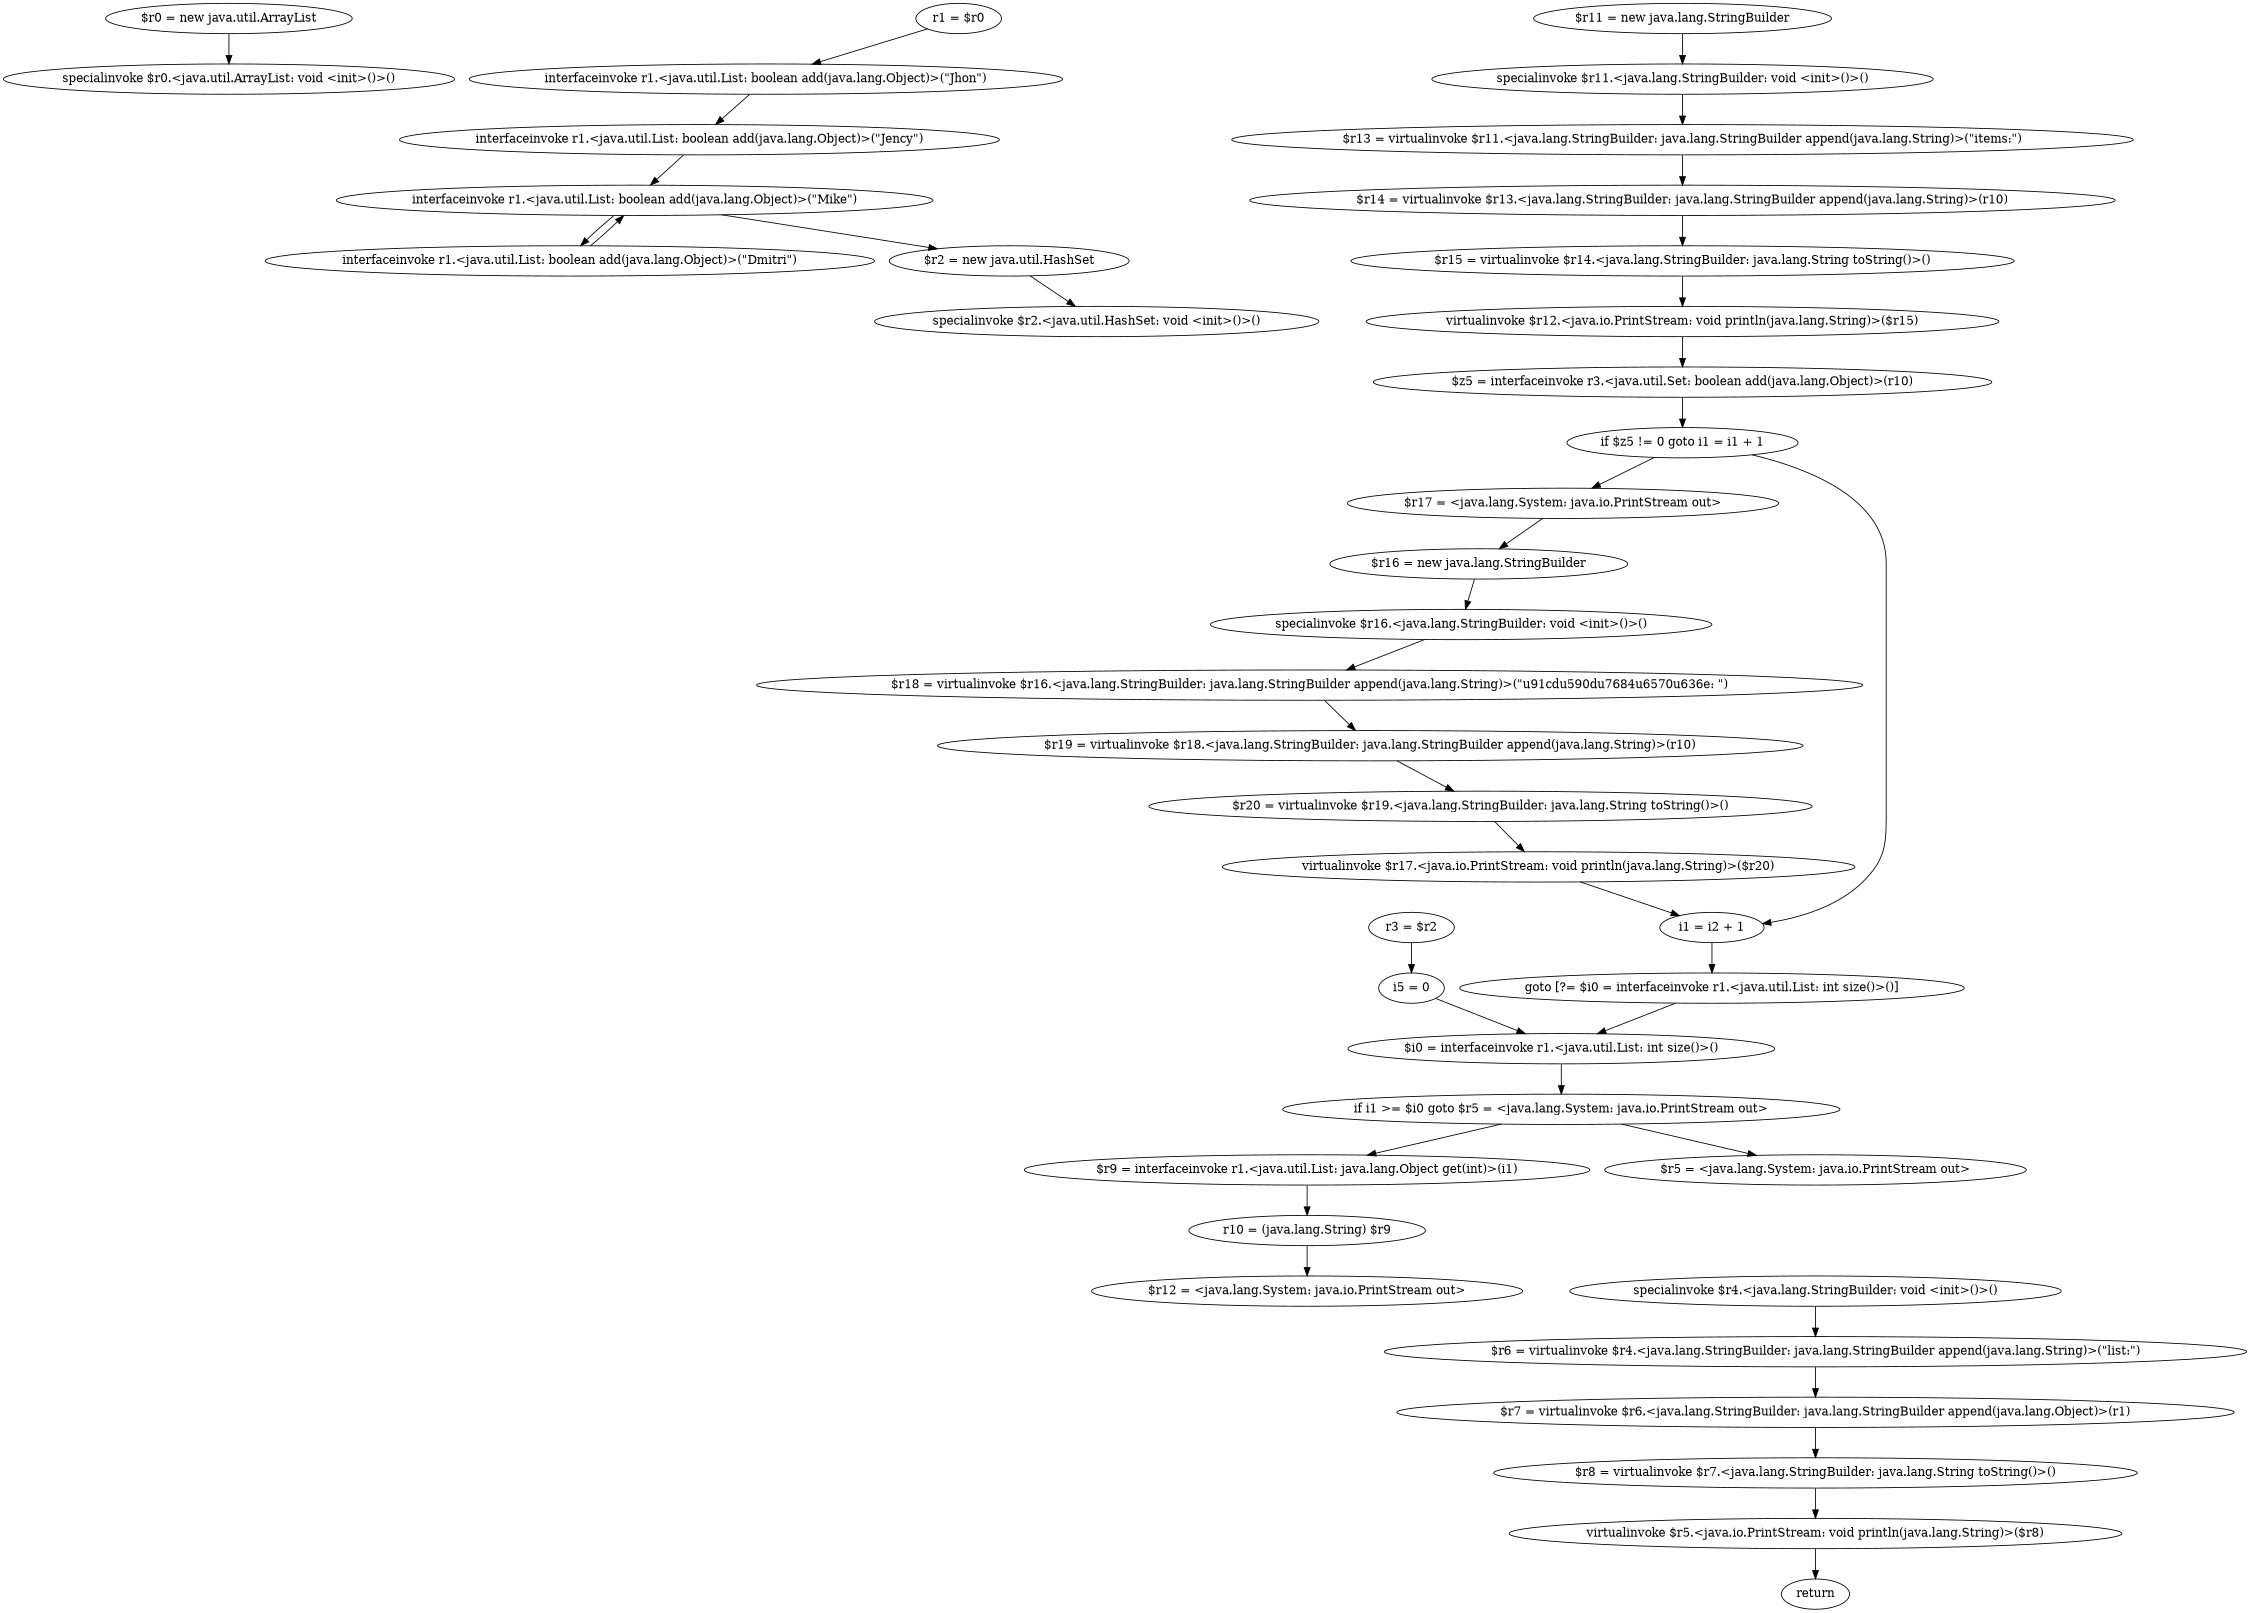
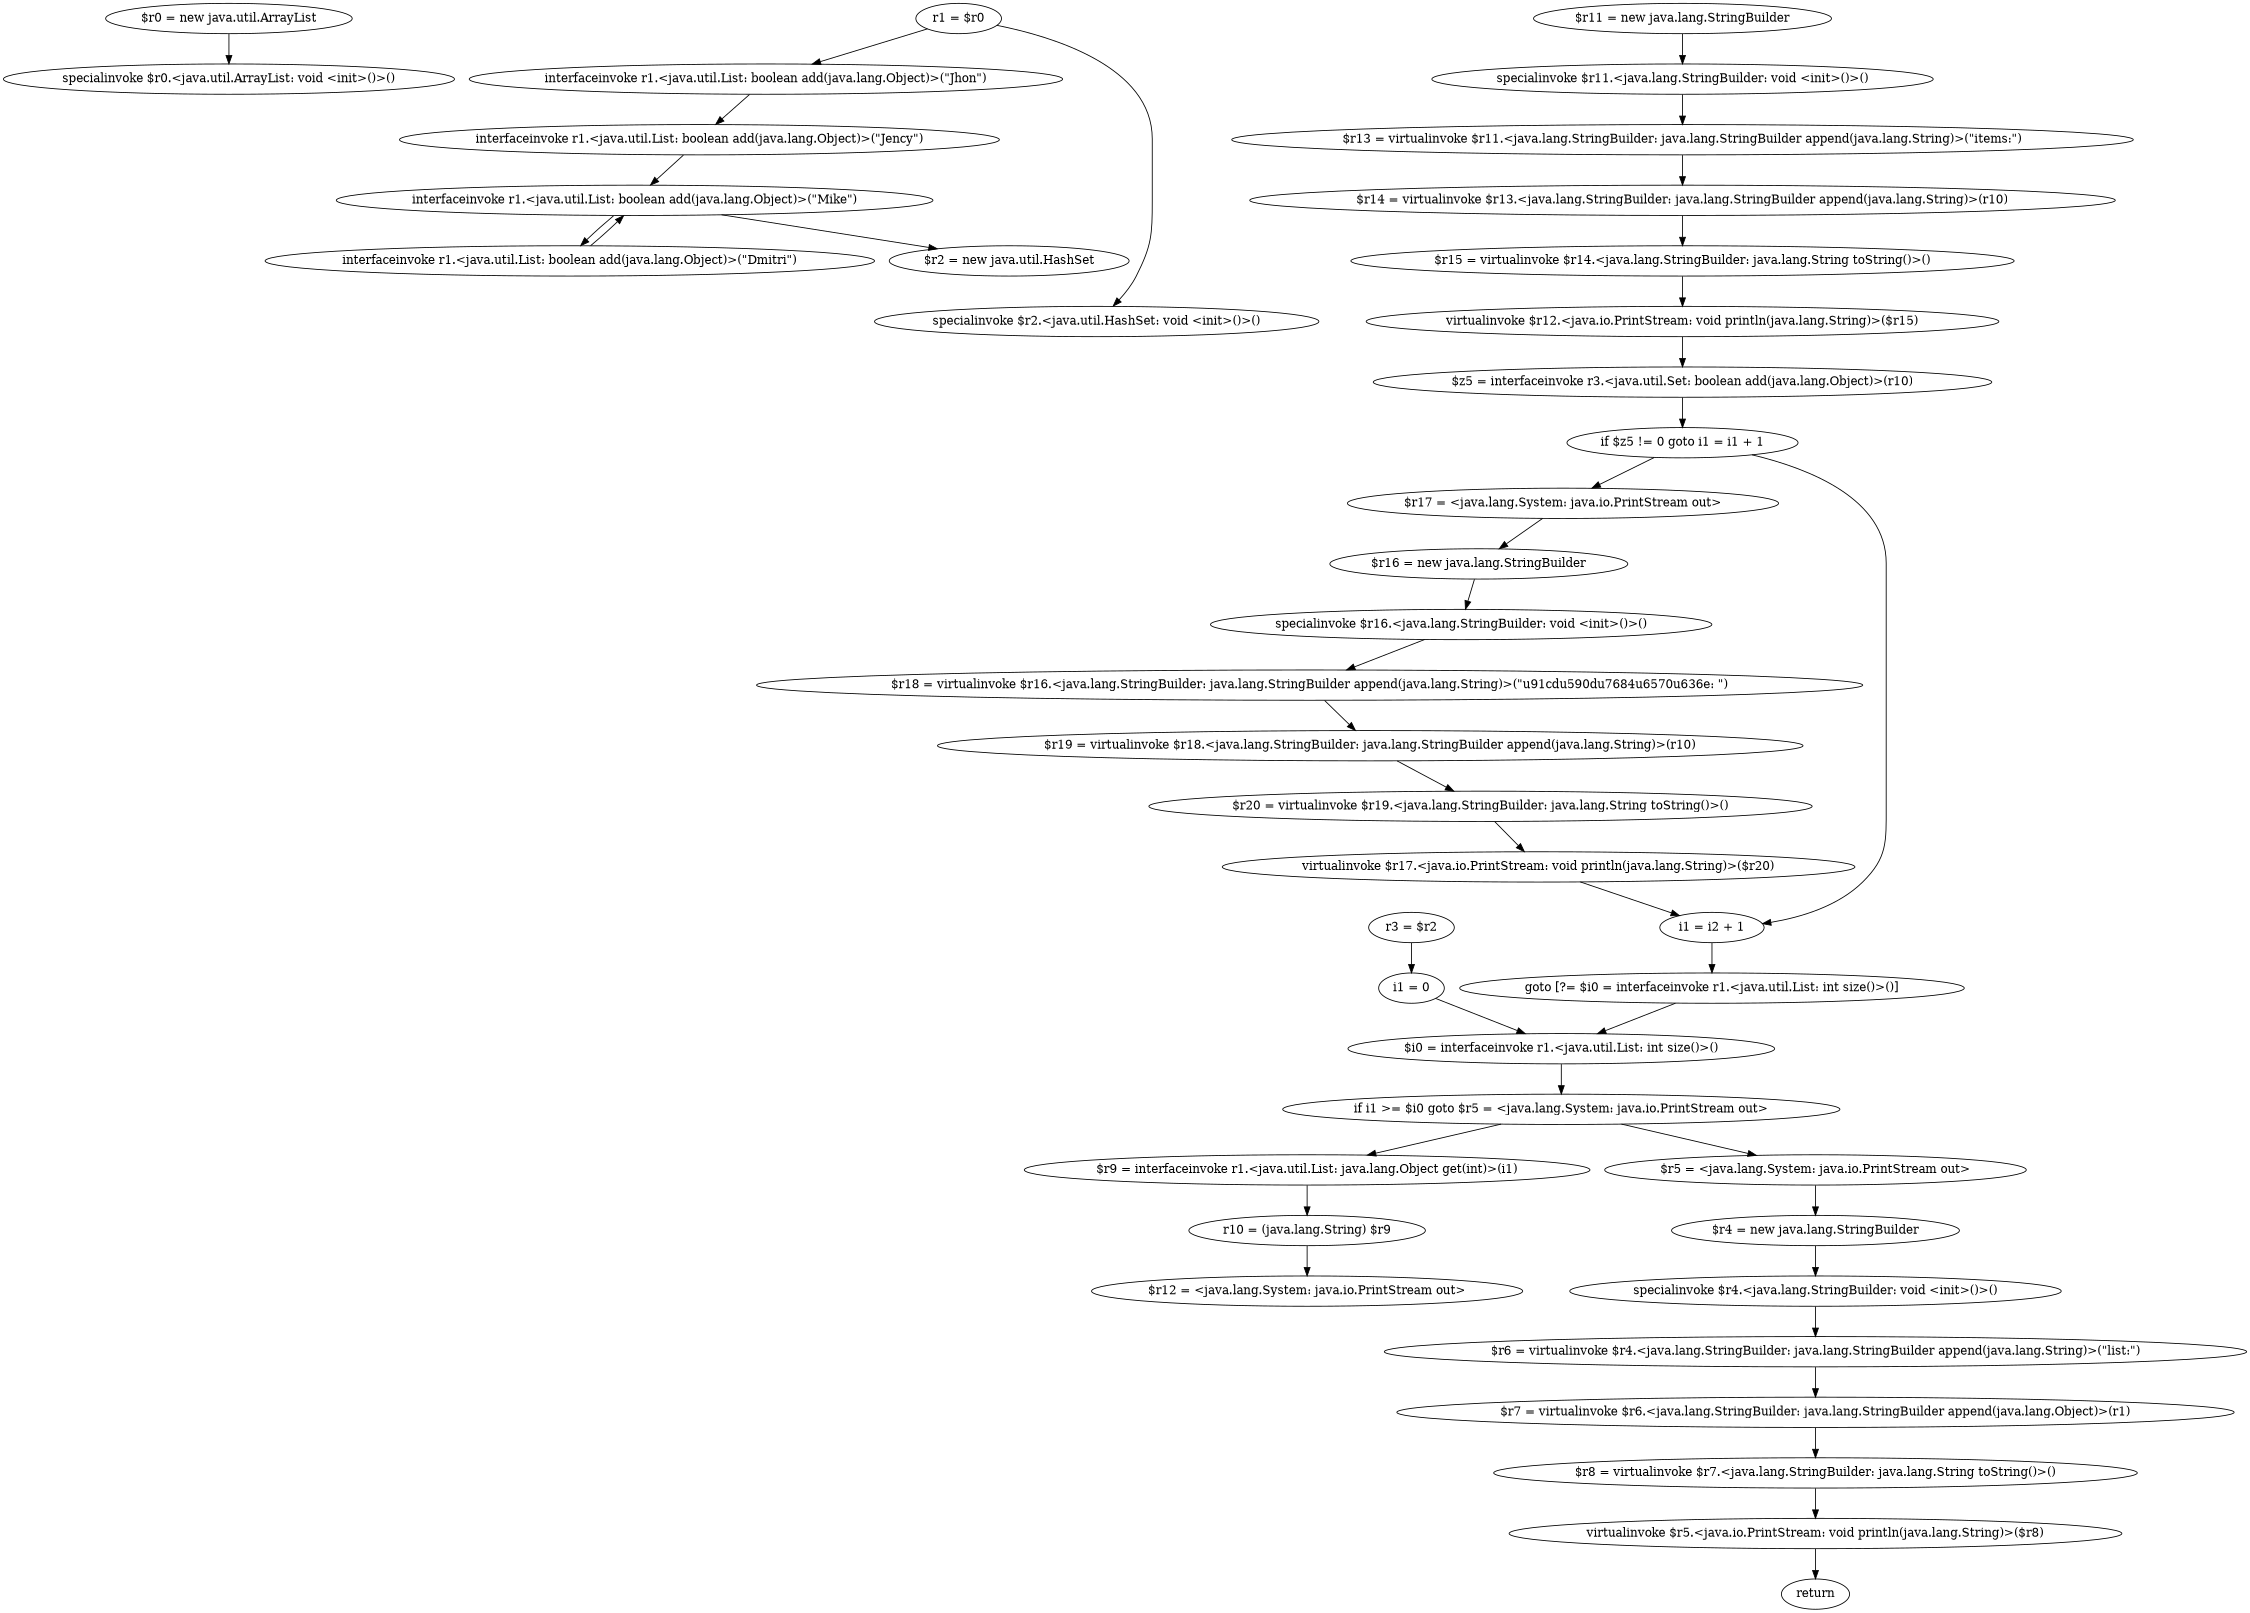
edge "$r2 = new java.util.HashSet" -> "specialinvoke $r2.<java.util.HashSet: void <init>()>()": now "r1 = $r0" -> "specialinvoke $r2.<java.util.HashSet: void <init>()>()"
node "i5 = 0": label "i5 = 0" -> "i1 = 0"
node "$r4 = new java.lang.StringBuilder": added
